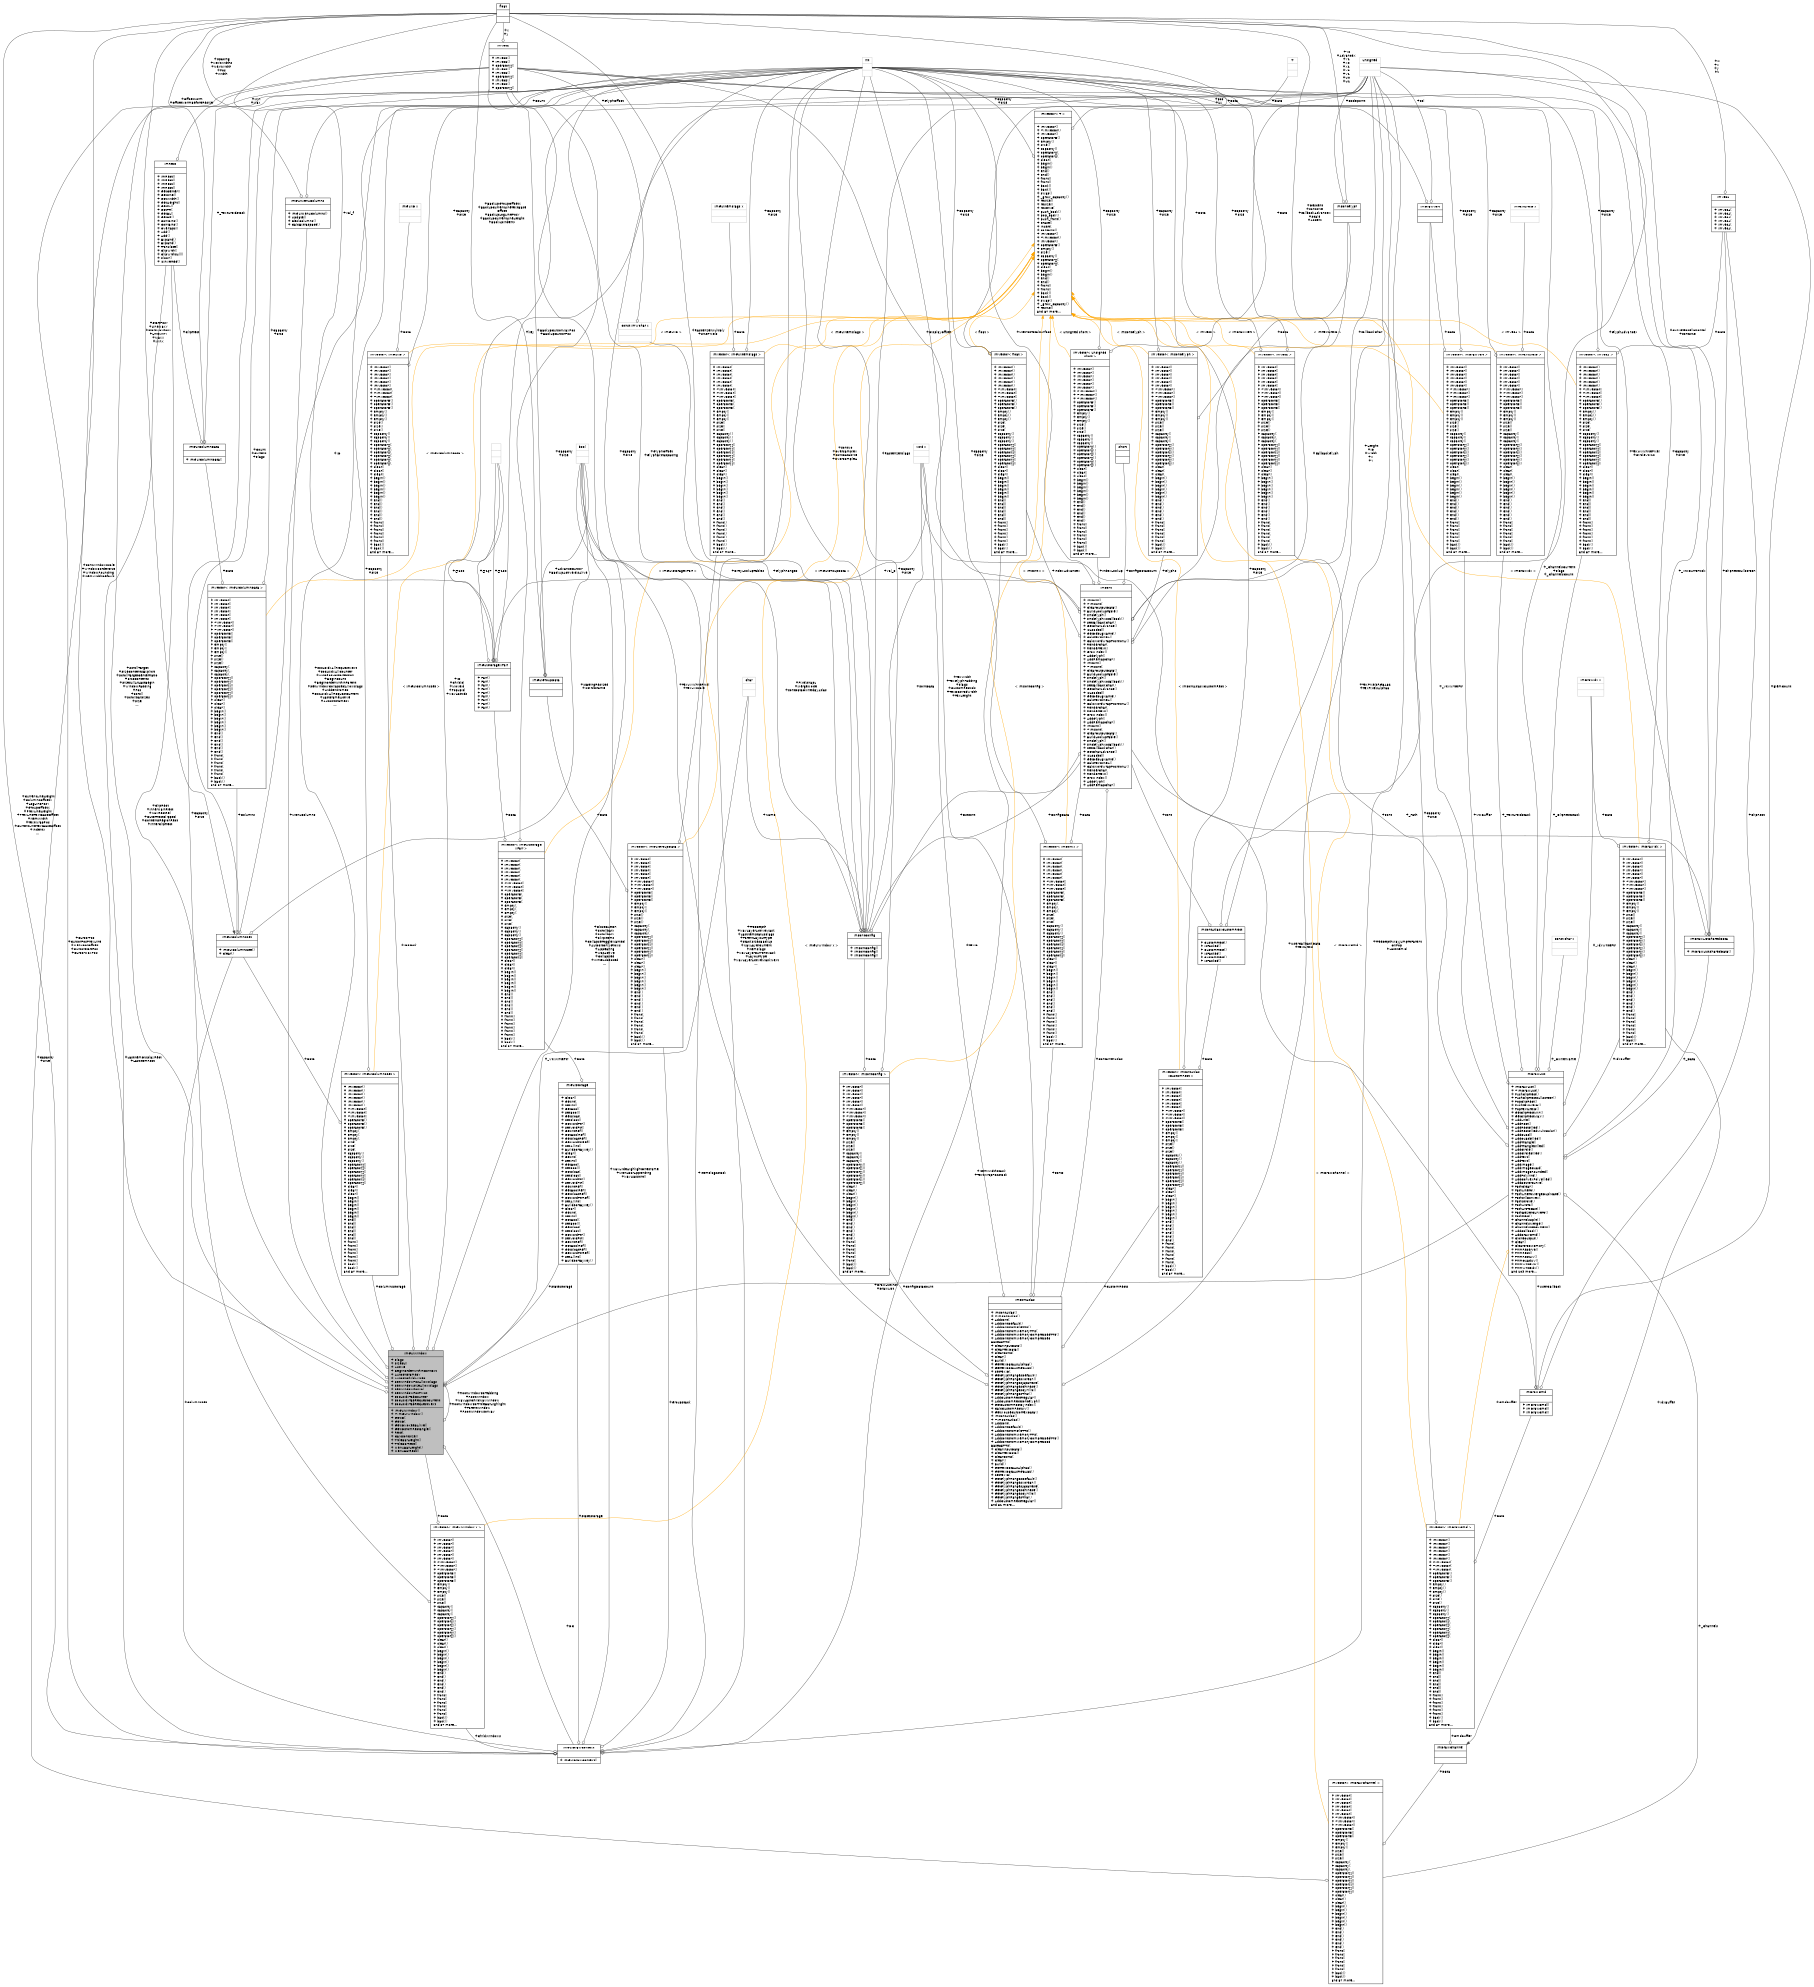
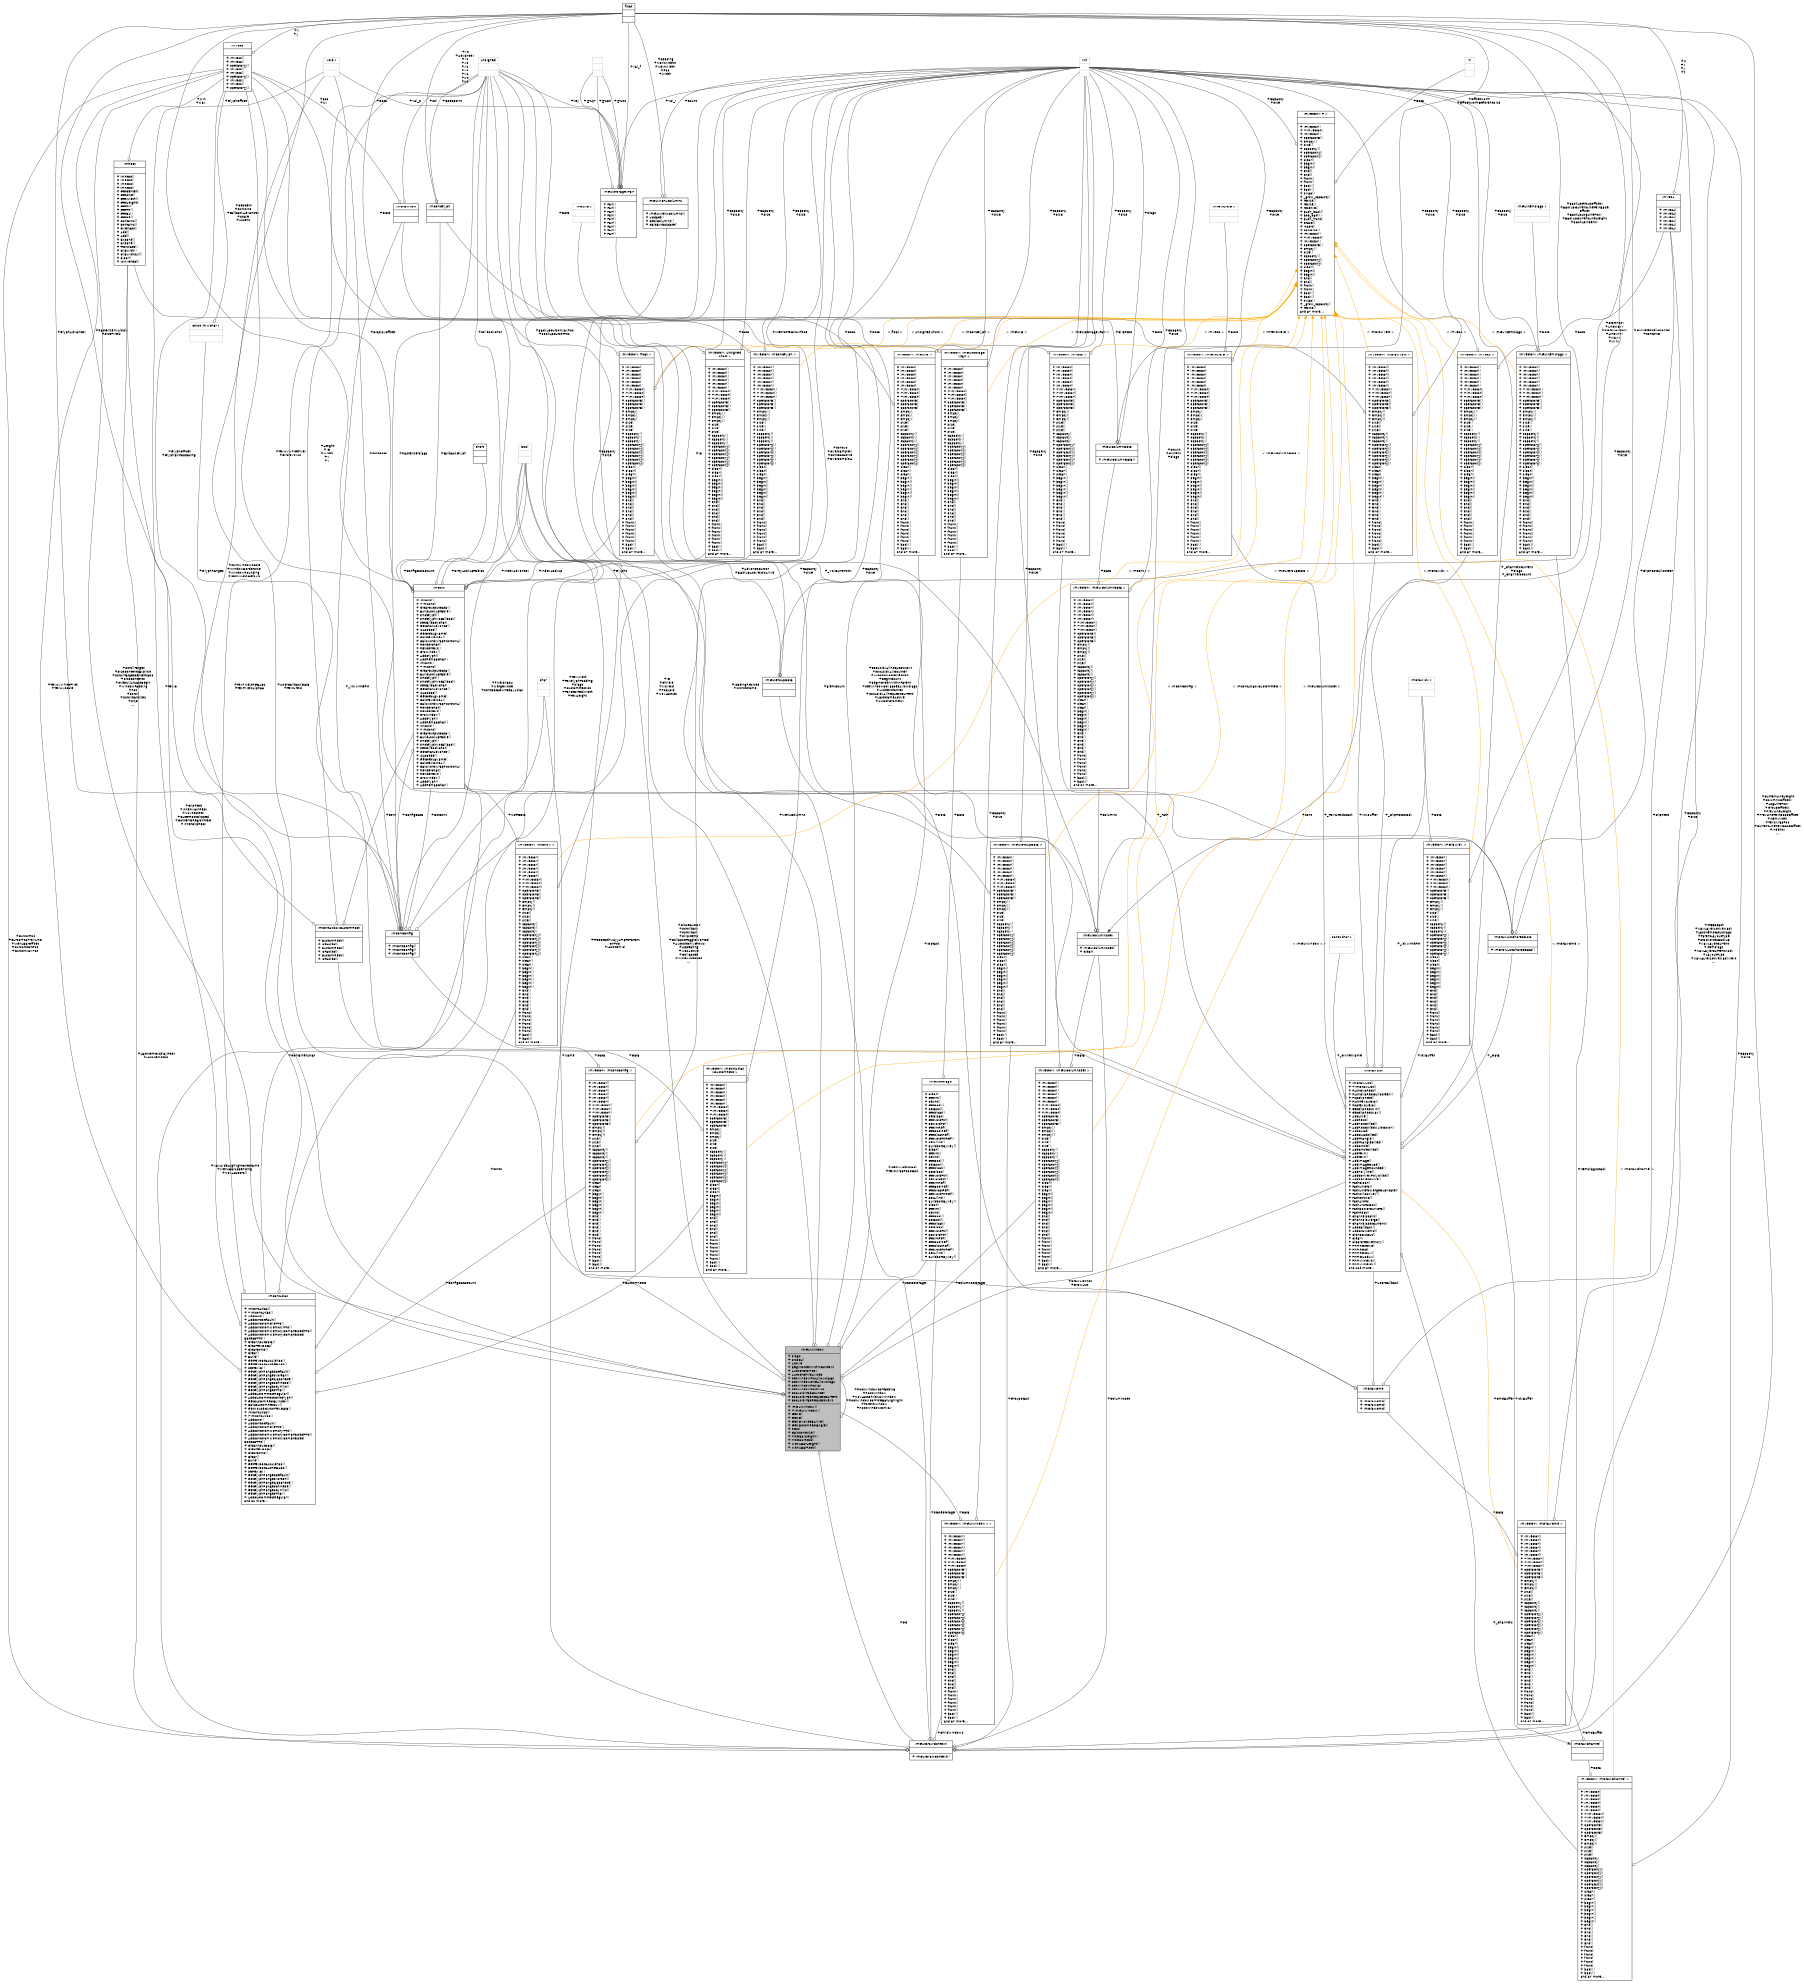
edge "int" -> "ImGuiStorage::Pair": added, label "+val_i"
edge "int" -> "ImGuiColumnData": label " +_TextureIdStack" -> " +Flags"
edge "char" -> "ImGuiWindow": label " +_VtxWritePtr" -> " +Name"
